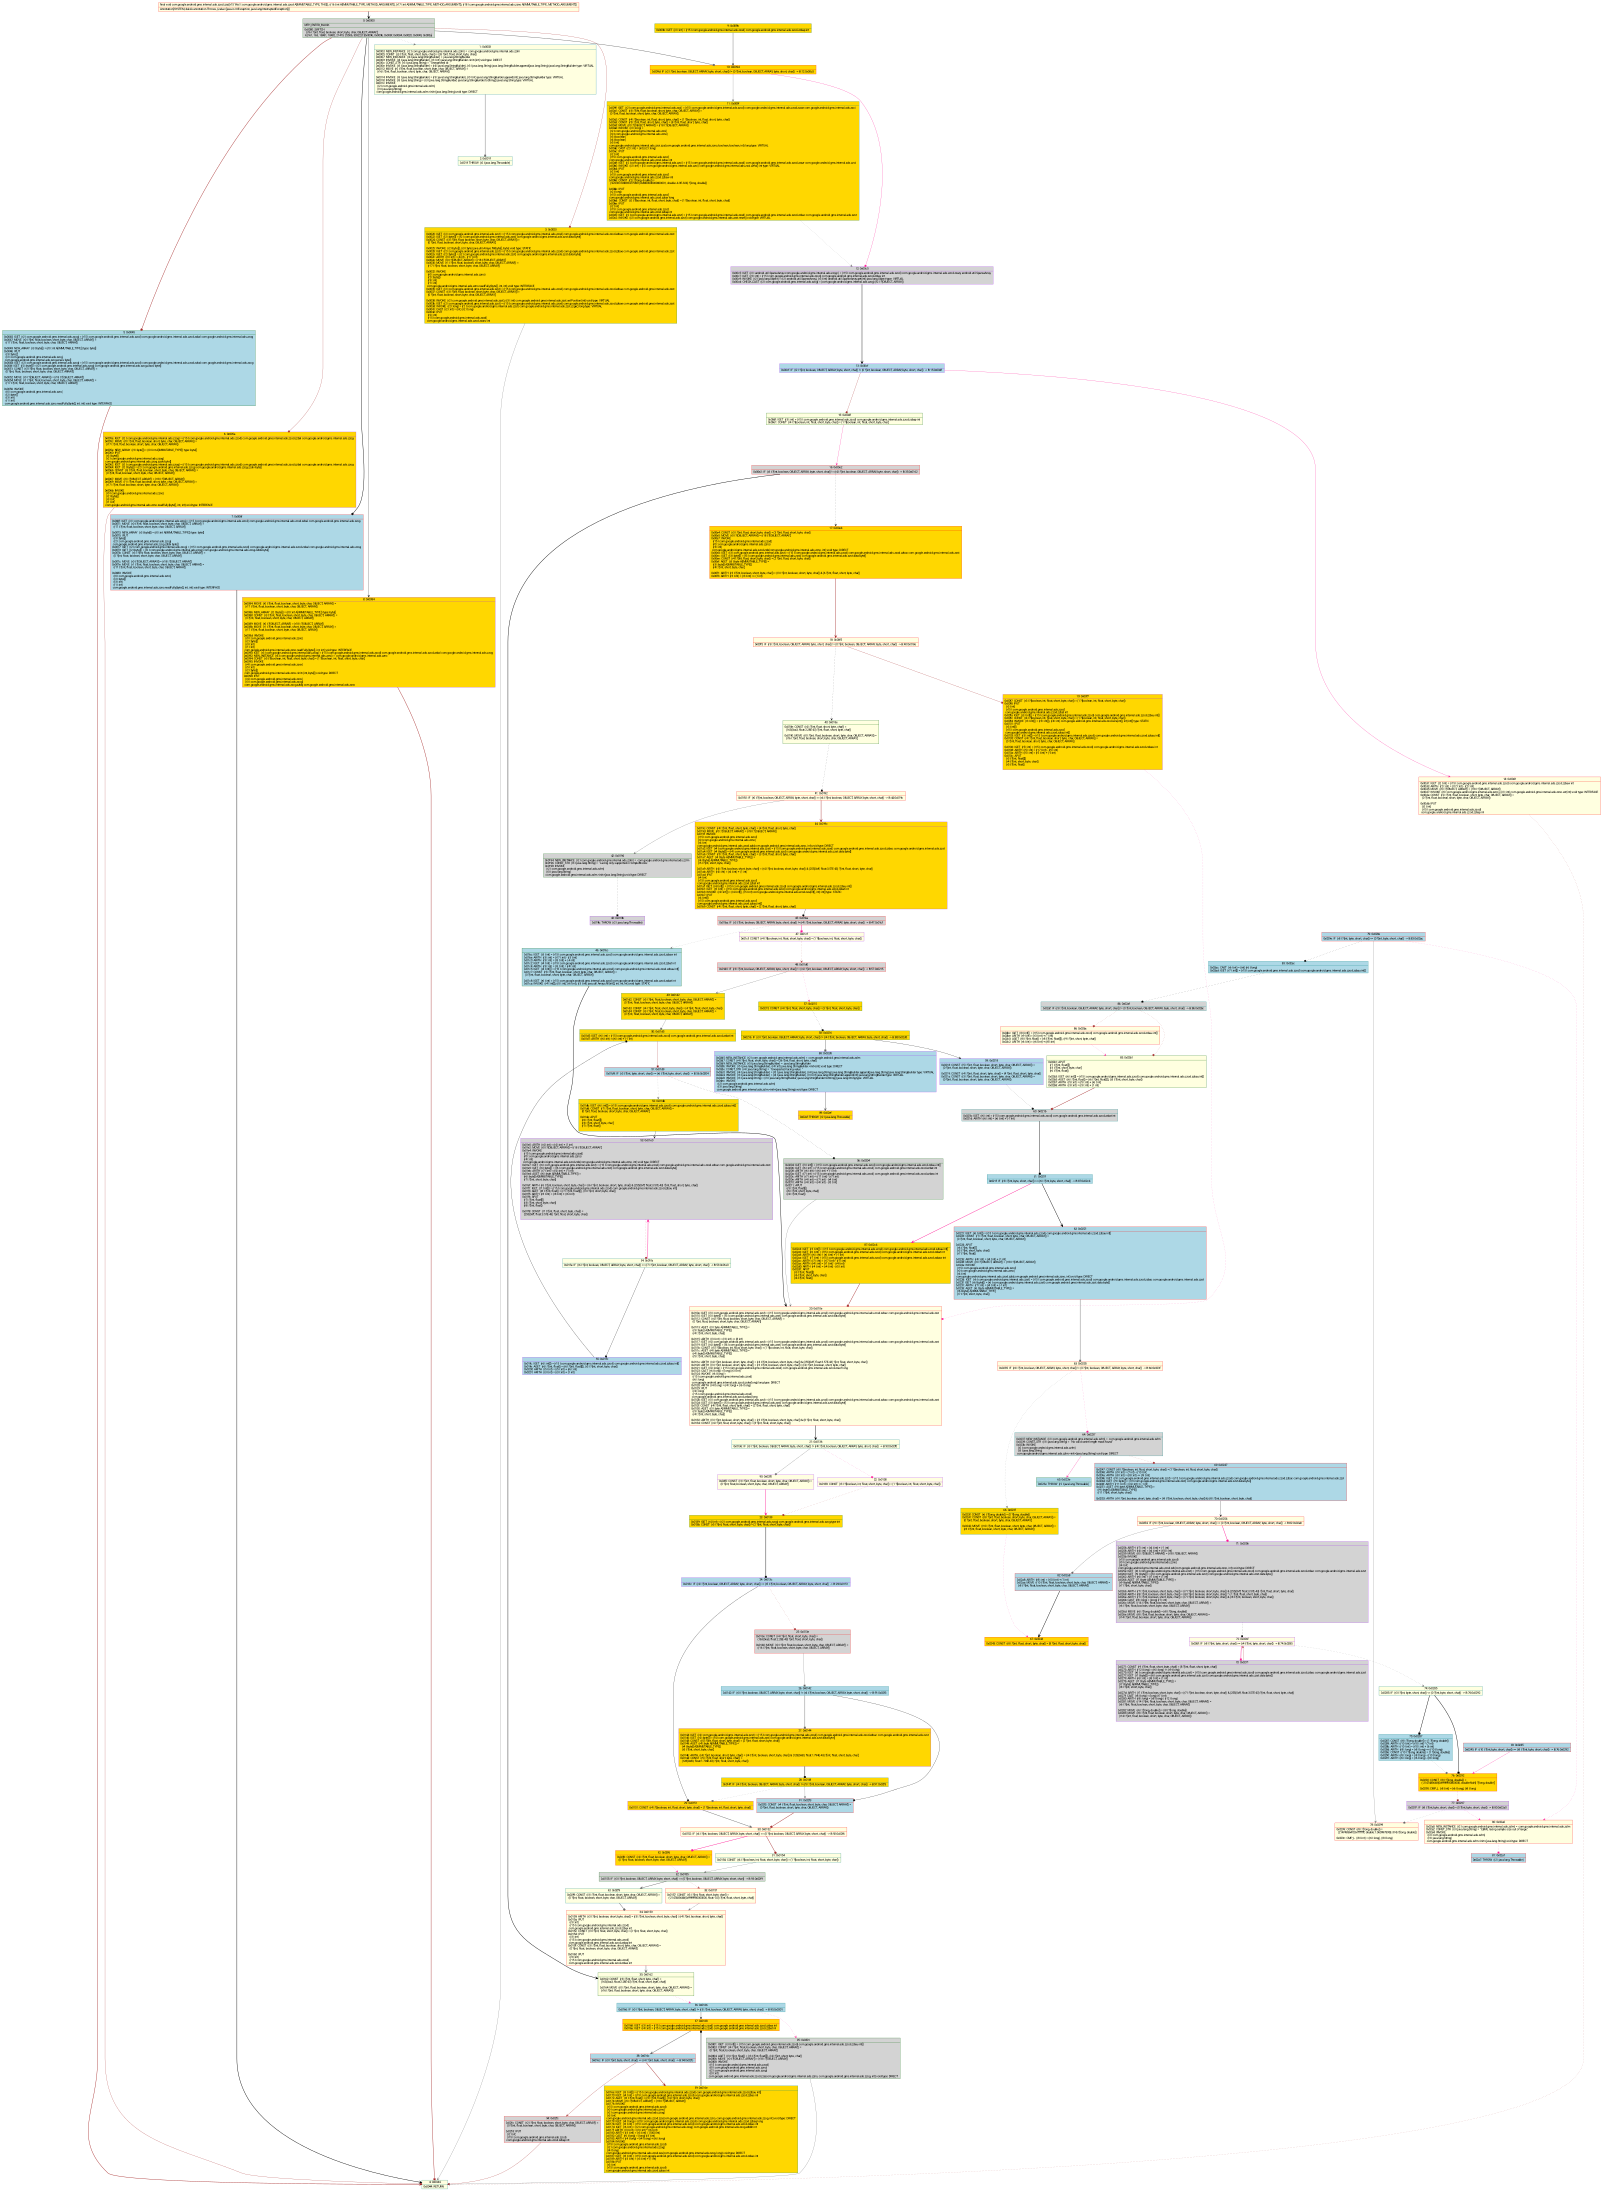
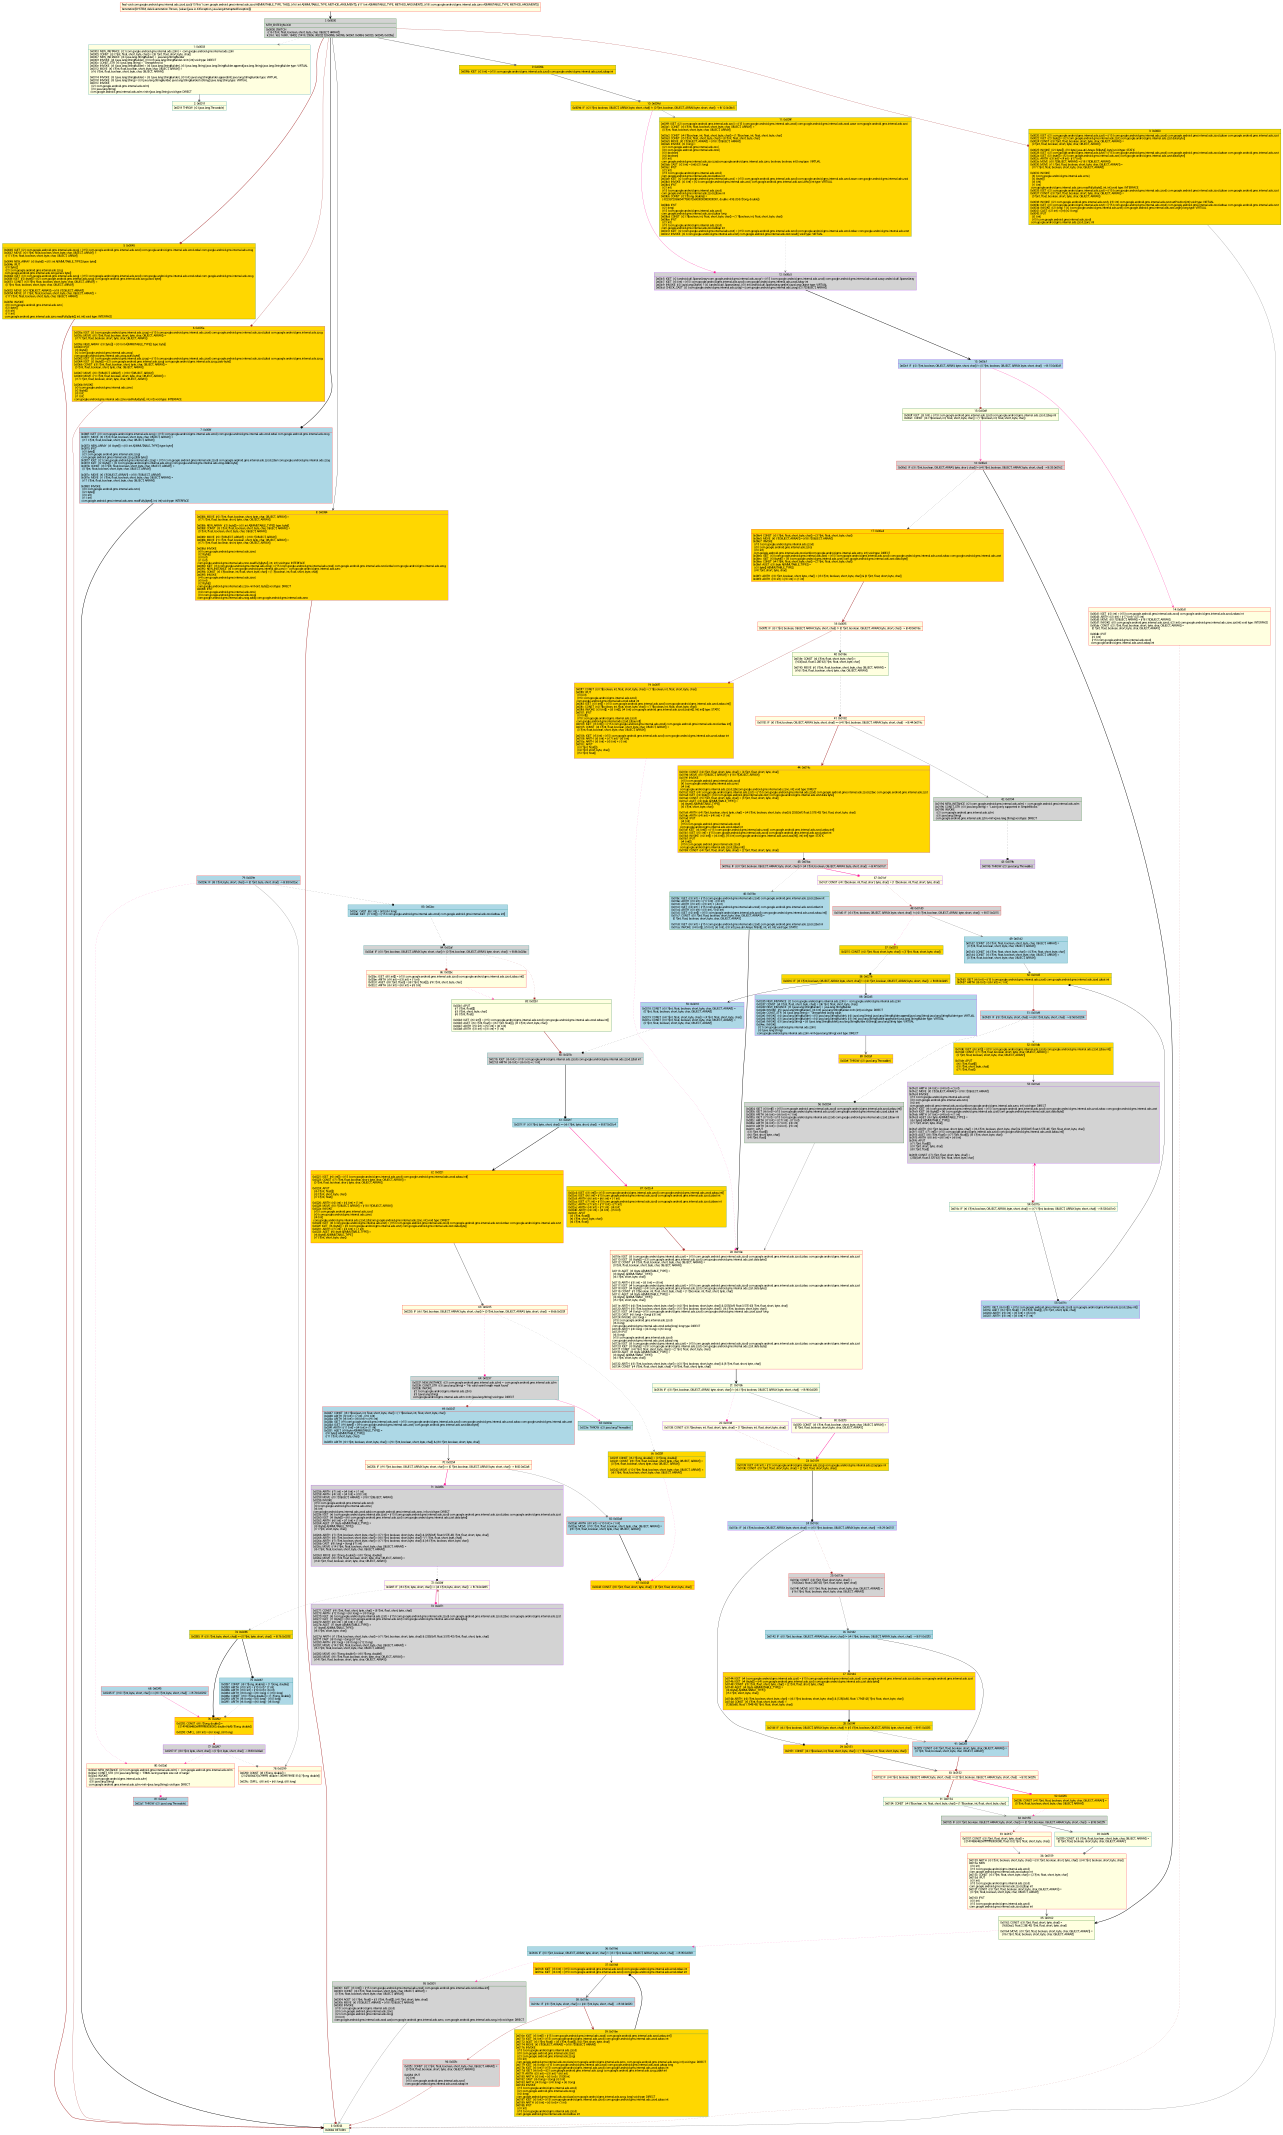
edge "0: 0x0000" -> "10: 0x009d": now "0: 0x0000" -> "9: 0x009b"
node "10: 0x009d": color red -> teal
node "5: 0x0045": fillcolor lightblue -> gold
node "49: 0x01d2": fillcolor gold -> lightblue
node "62: 0x0221": fillcolor lightblue -> gold
node "74: 0x0285": fillcolor lightyellow -> gold
node "34: 0x0159": text "0x015a: IPUT" -> "0x015a: NEW"
